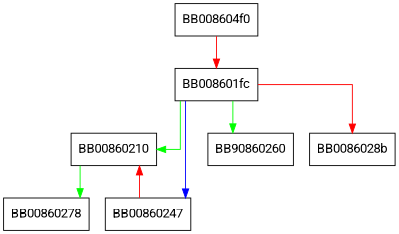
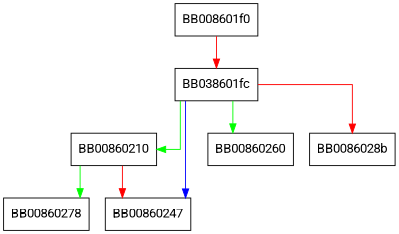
node "BB008604f0": label "BB008604f0" -> "BB008601f0"
node "BB008601fc": label "BB008601fc" -> "BB038601fc"
node "BB90860260": label "BB90860260" -> "BB00860260"
edge "BB00860247" -> "BB00860210": reversed
